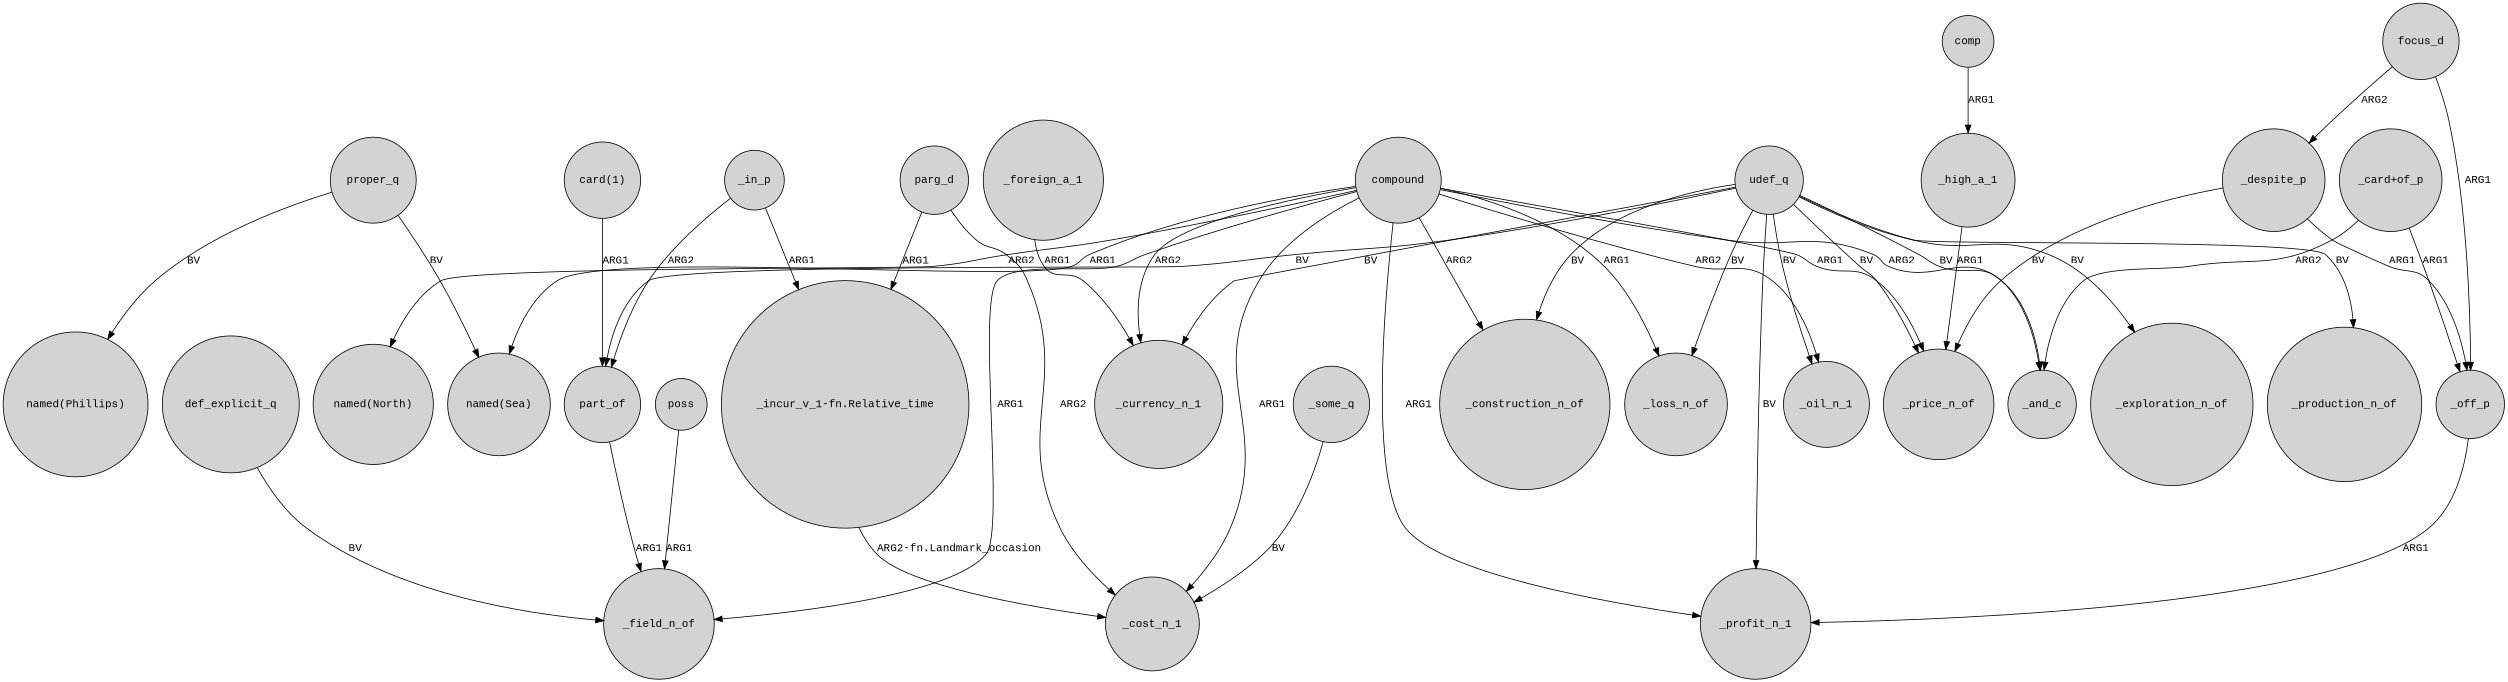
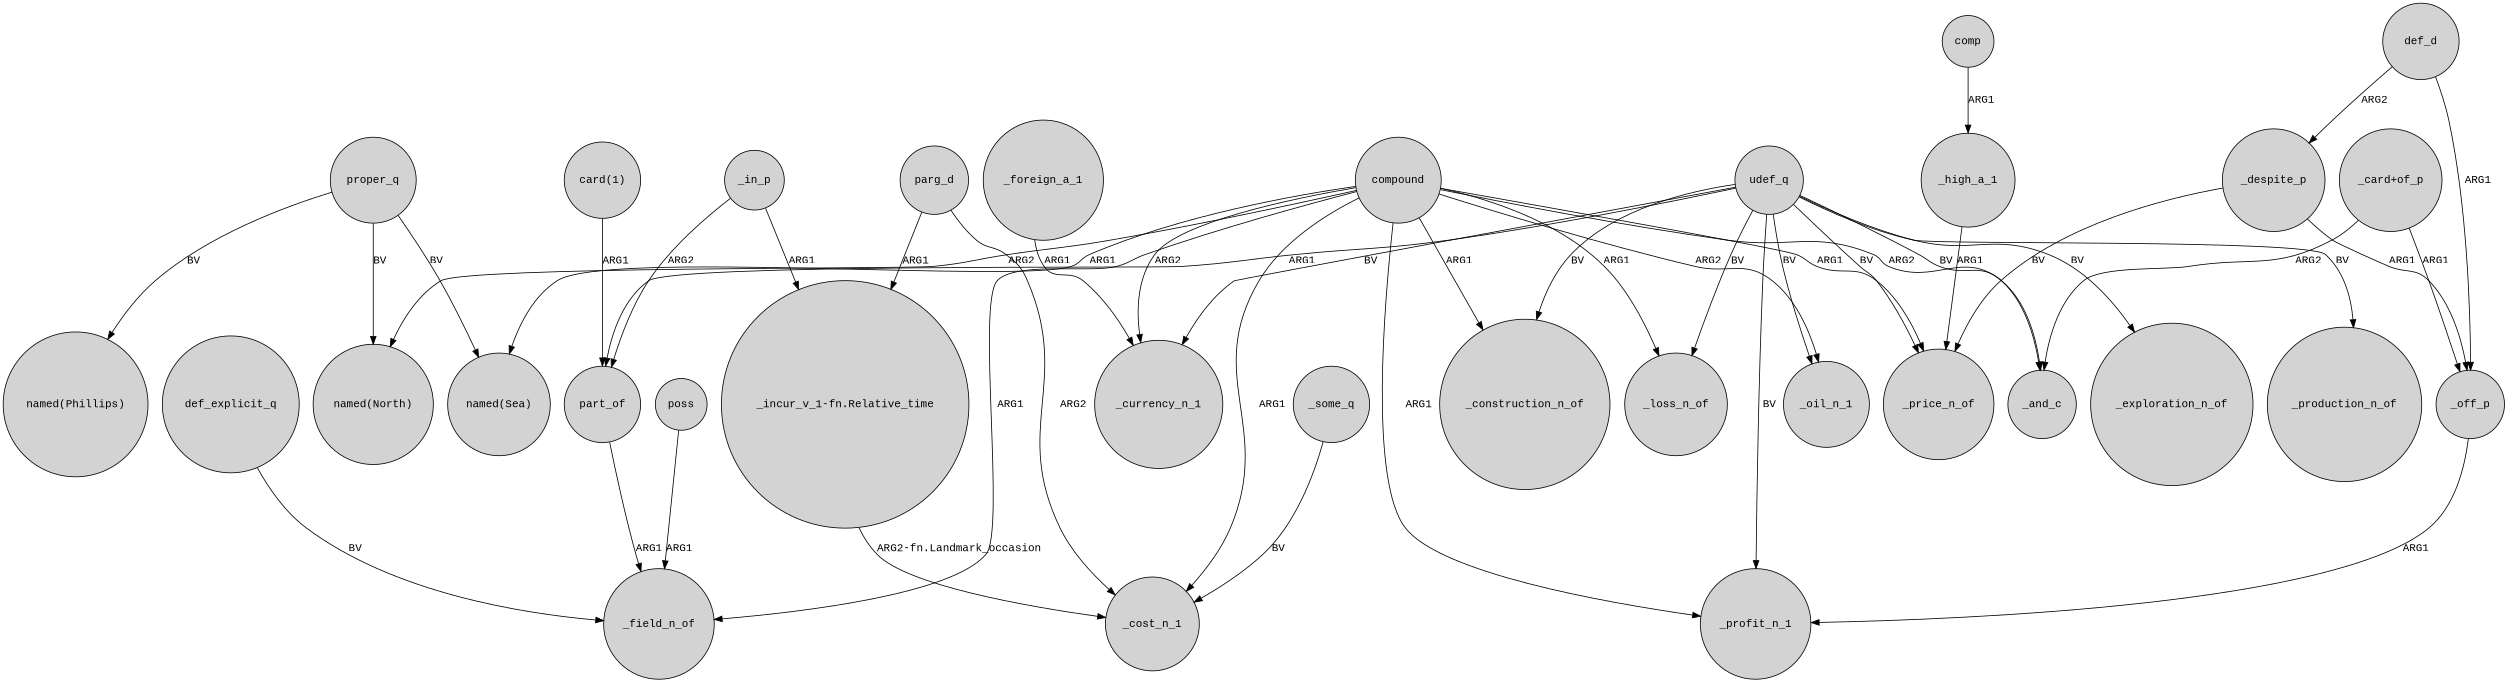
node "focus_d": label "focus_d" -> "def_d"
edge "udef_q" -> "part_of": label "BV" -> "ARG1"
edge "compound" -> "_construction_n_of": label "ARG2" -> "ARG1"
edge "proper_q" -> "named(North)": added, label "BV"
